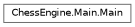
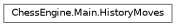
node "ChessEngine.Main.Main": label "ChessEngine.Main.Main" -> "ChessEngine.Main.HistoryMoves"
